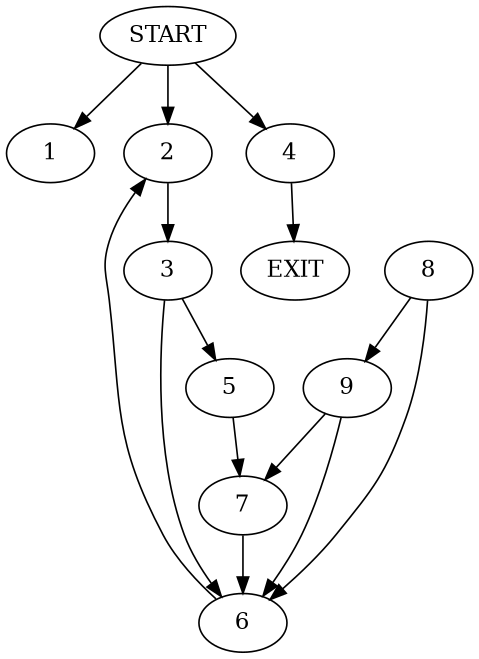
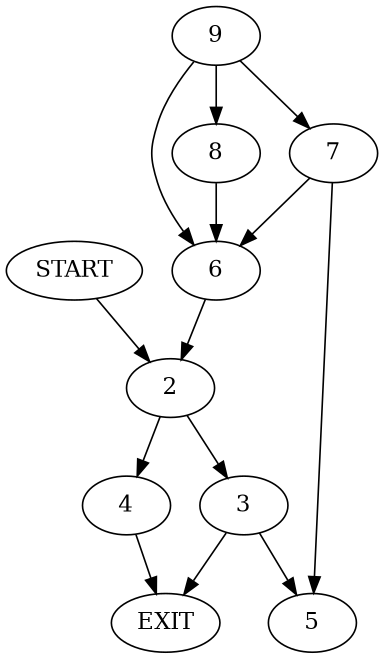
edge "START" -> "4": now "2" -> "4"
node "1": removed
edge "8" -> "9": reversed
edge "5" -> "7": reversed
edge "3" -> "6": now "3" -> "EXIT"
